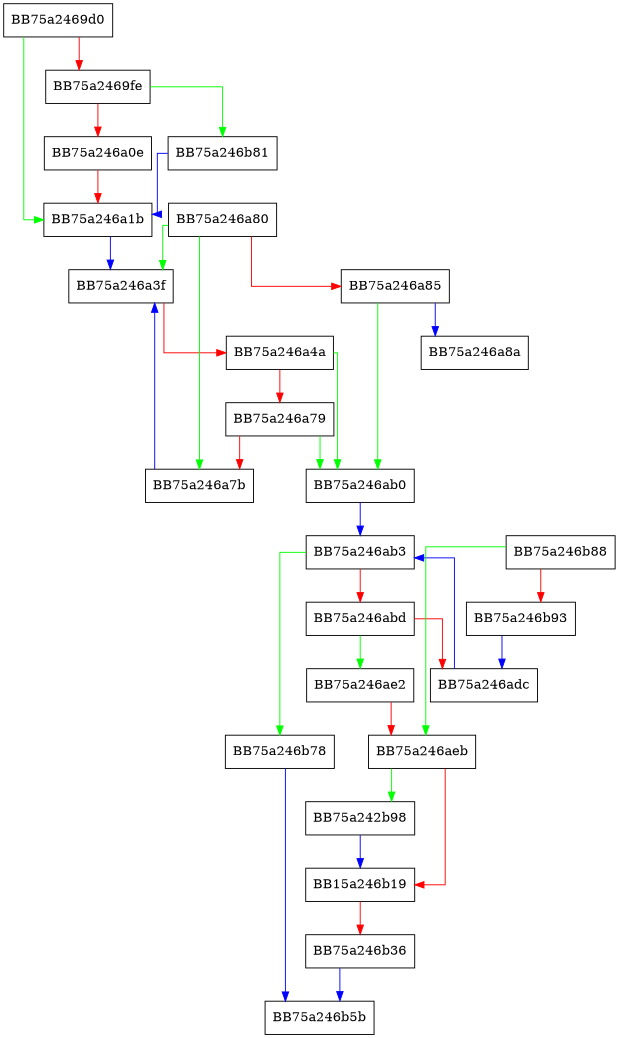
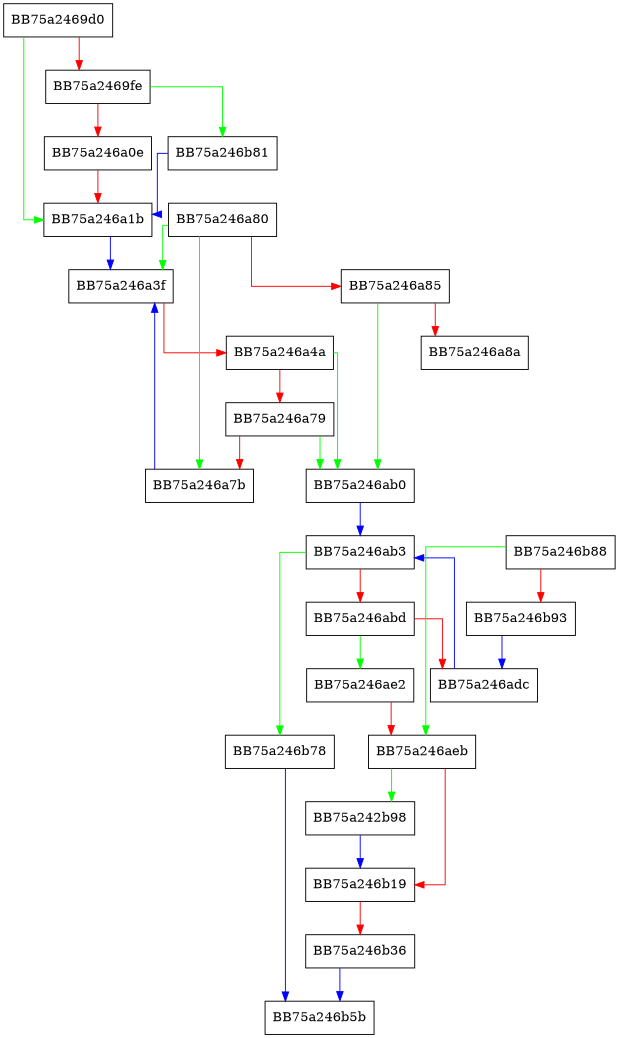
edge "BB75a246a85" -> "BB75a246a8a": color blue -> red
node "BB15a246b19": label "BB15a246b19" -> "BB75a246b19"
